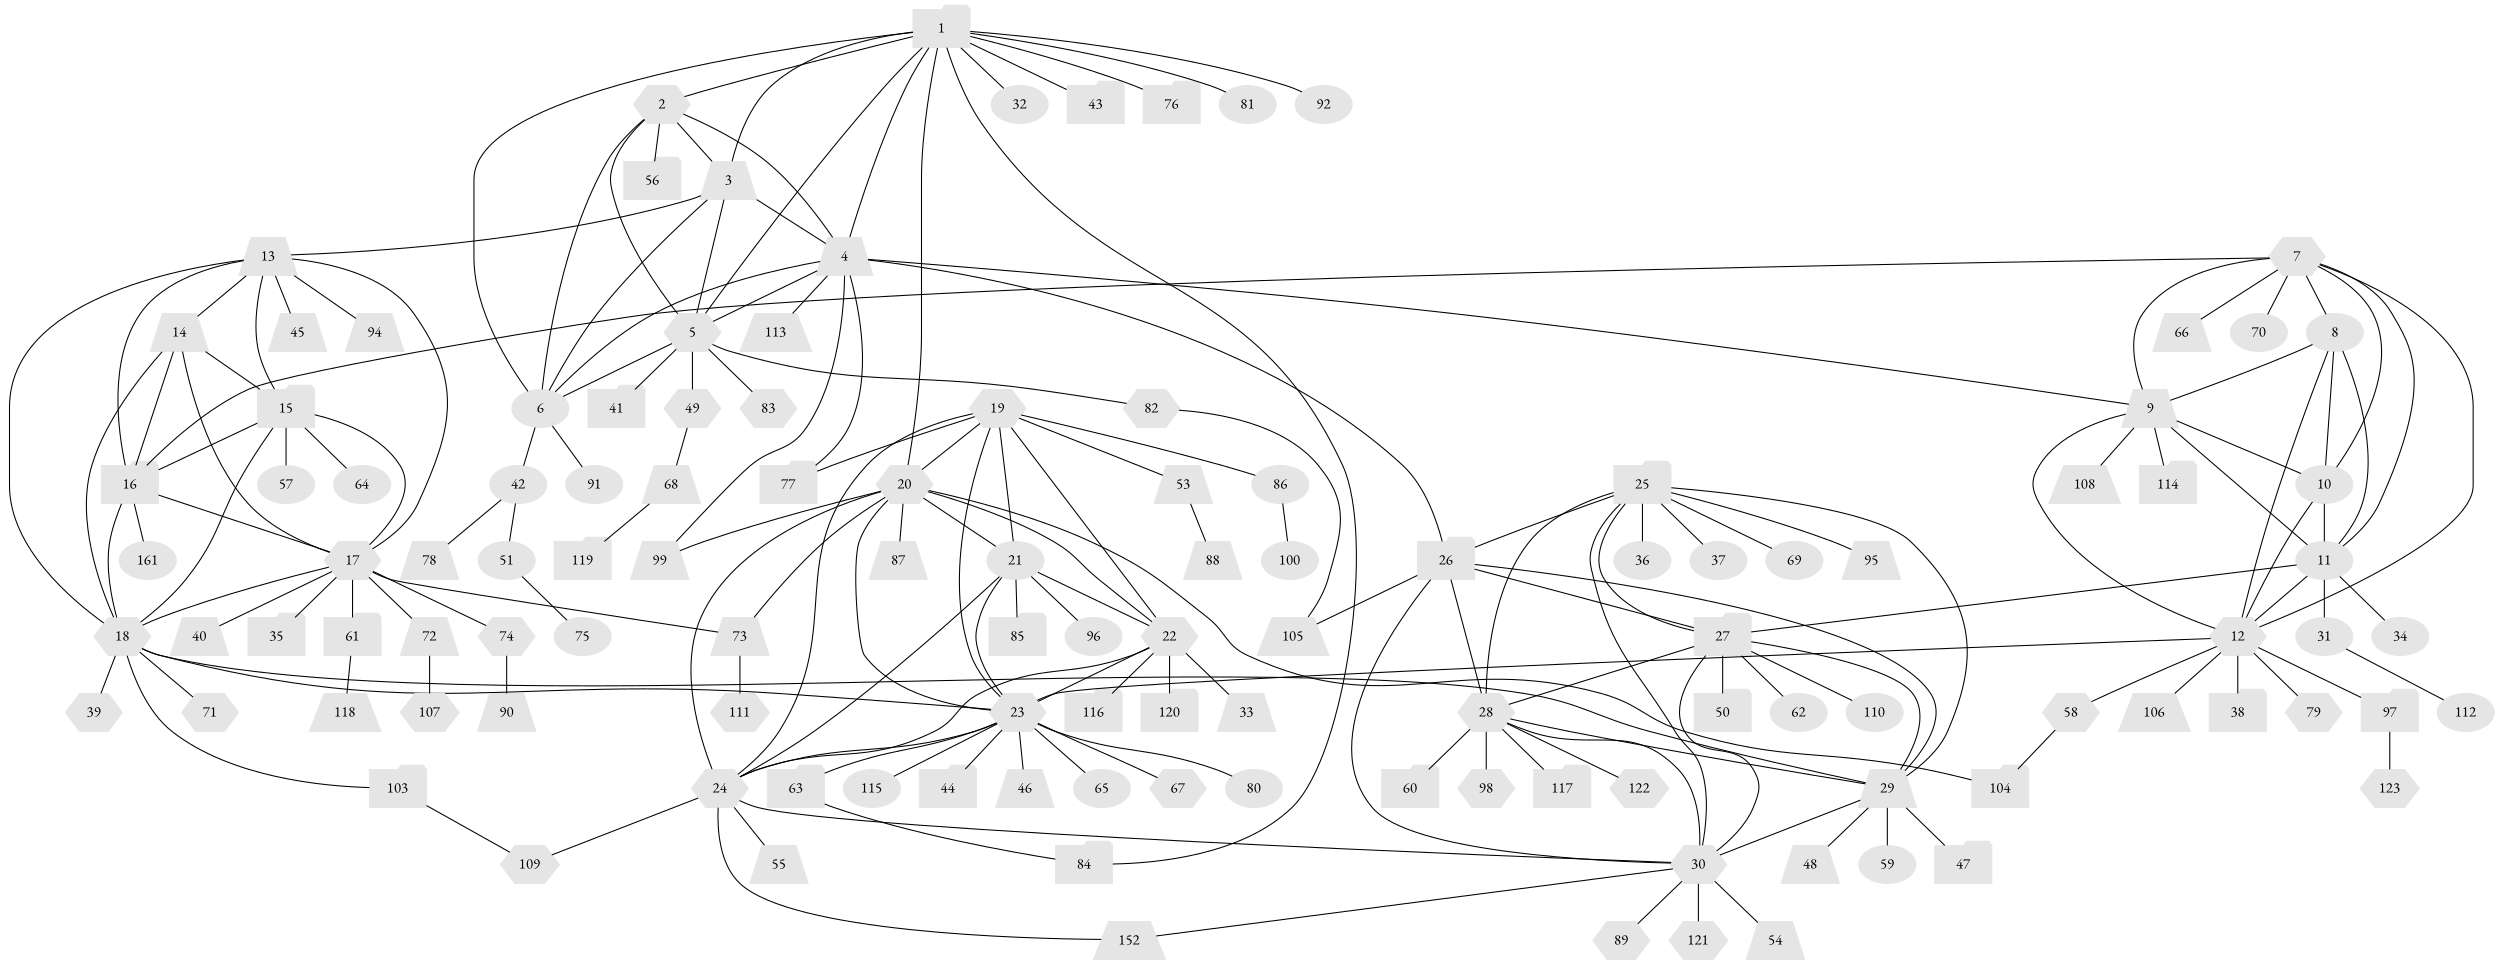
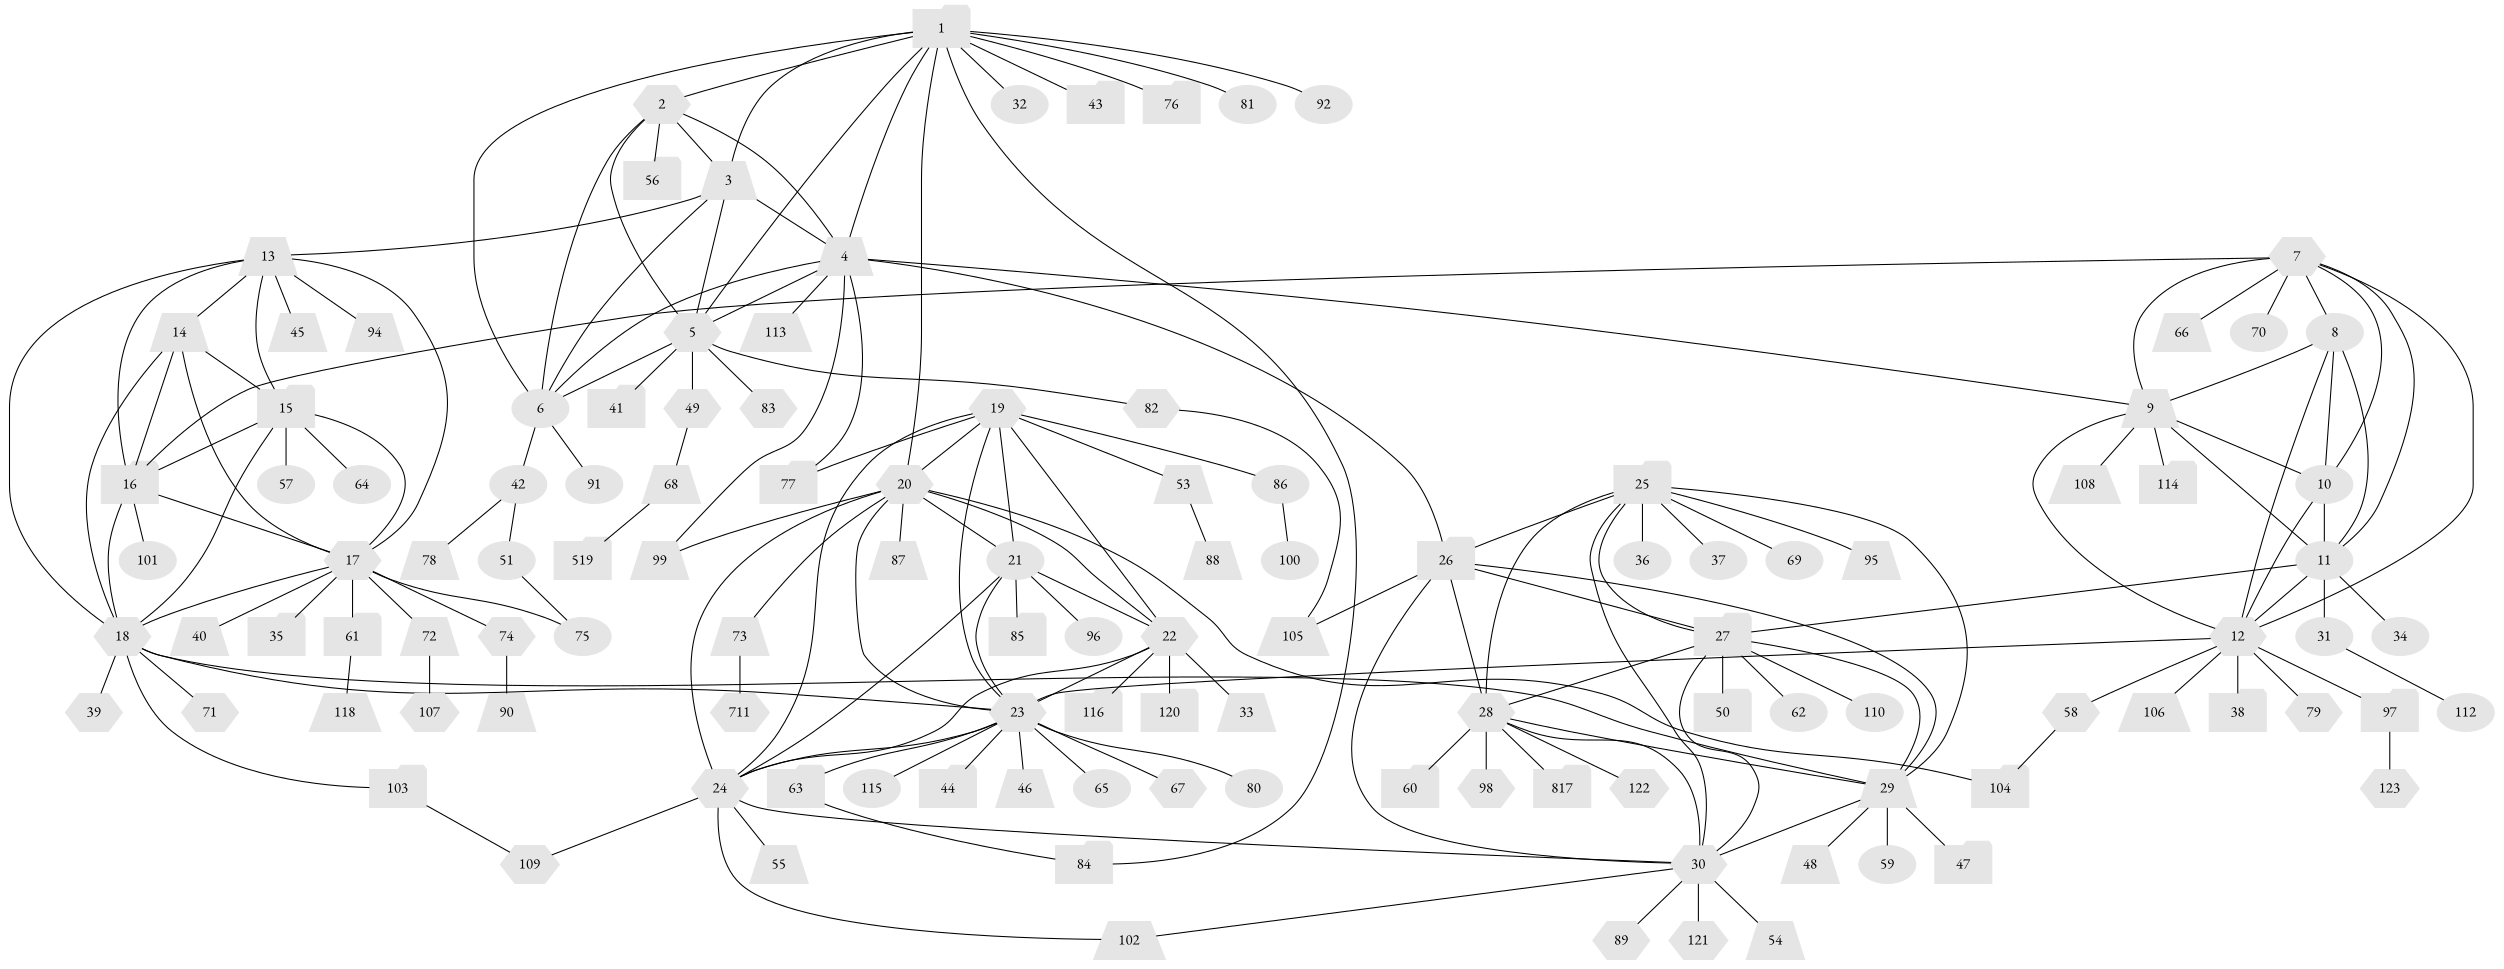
node "161": label "161" -> "101"
node "119": label "119" -> "519"
edge "17" -- "73": now "17" -- "75"
node "111": label "111" -> "711"
node "117": label "117" -> "817"
node "152": label "152" -> "102"
